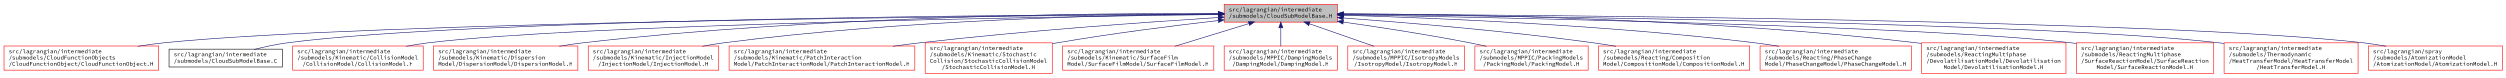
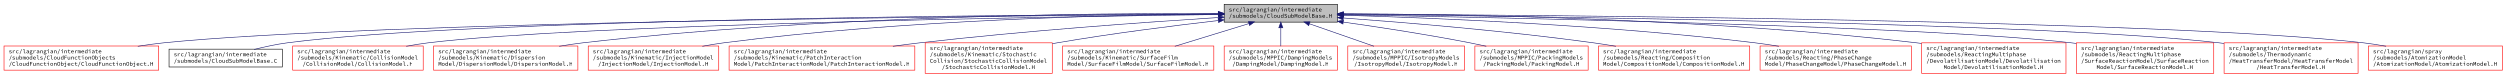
node "src/lagrangian/intermediate /submodels/CloudSubModelBase.H": color red -> black
